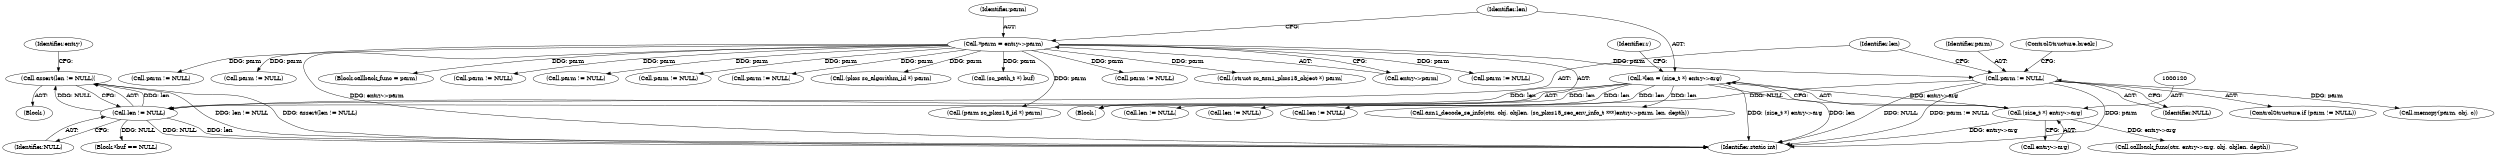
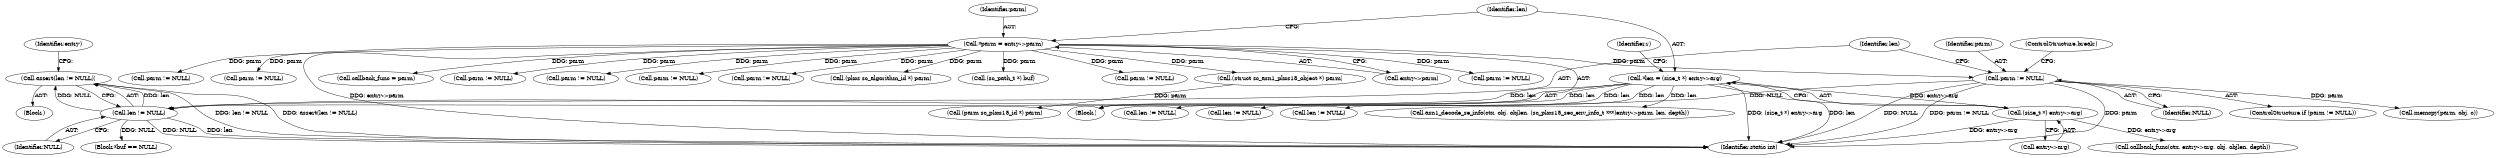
edge "(Call,*parm = entry->parm)" -> "(Call,(parm sc_pkcs15_id *) parm)": now "(Call,(struct sc_asn1_pkcs15_object *) parm)" -> "(Call,(parm sc_pkcs15_id *) parm)"
node "(Block,callback_func = parm)": label "(Block,callback_func = parm)" -> "(Call,callback_func = parm)"
node "1000120": removed
